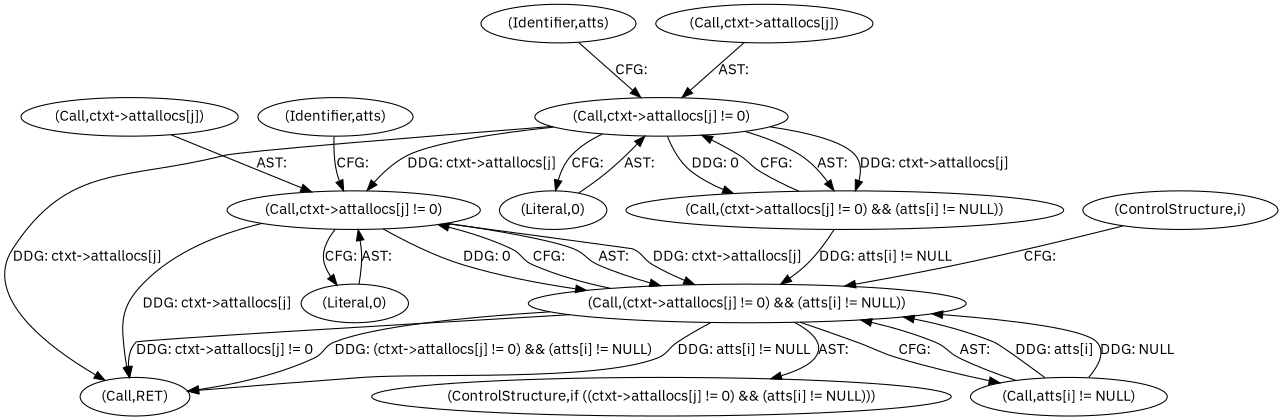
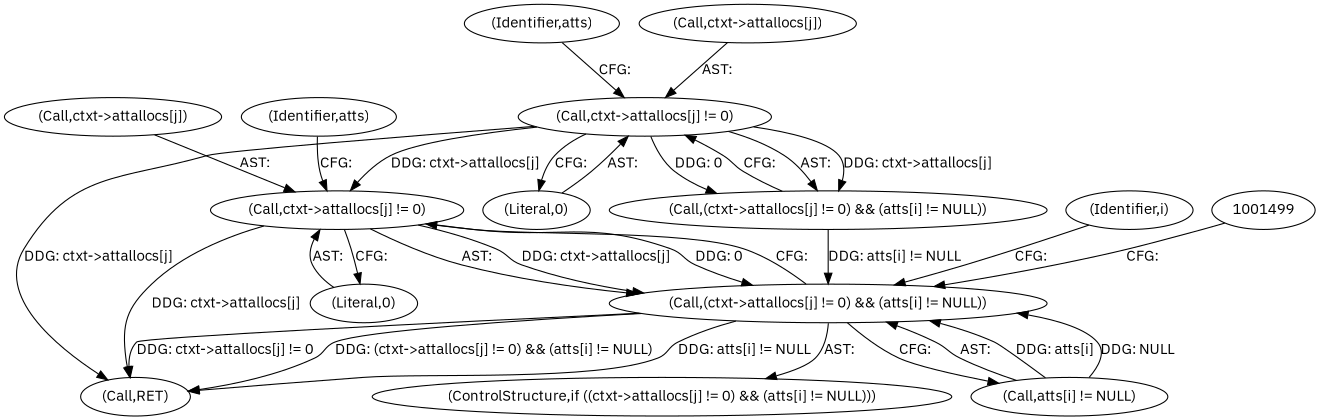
node "(ControlStructure,i)": label "(ControlStructure,i)" -> "(Identifier,i)"
node "1001499": added
